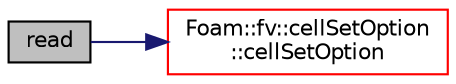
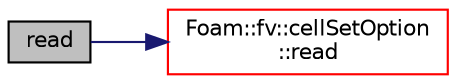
node "Foam::fv::cellSetOption ::cellSetOption": label "Foam::fv::cellSetOption ::cellSetOption" -> "Foam::fv::cellSetOption ::read"
